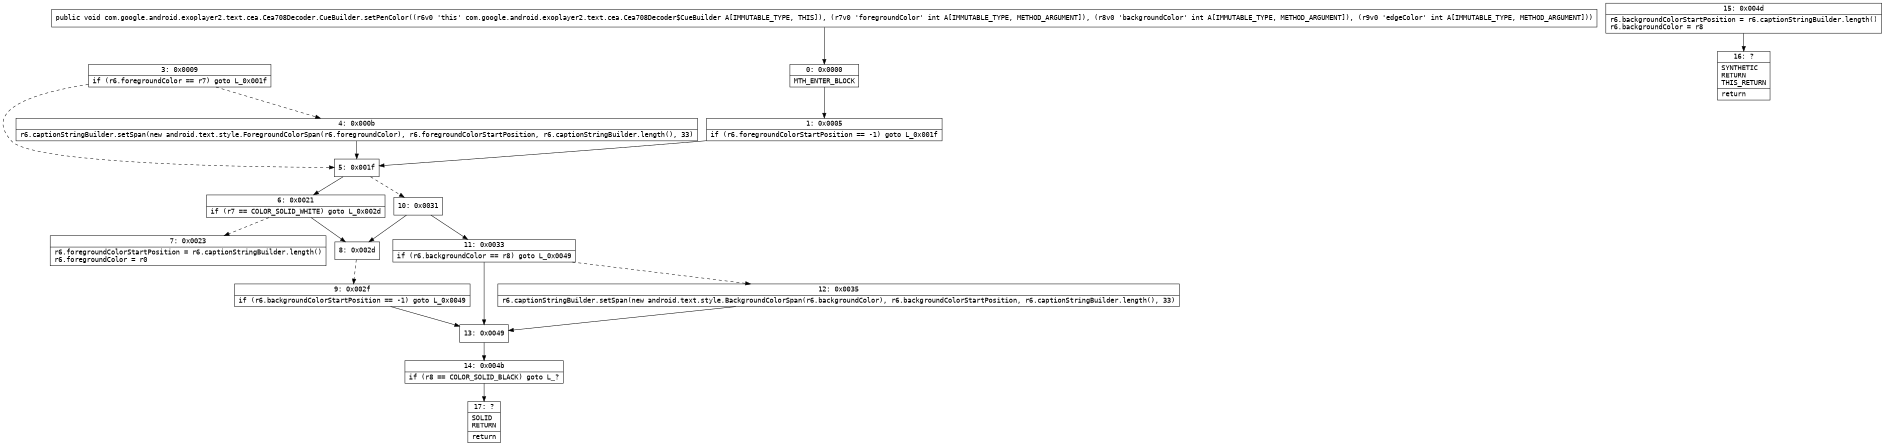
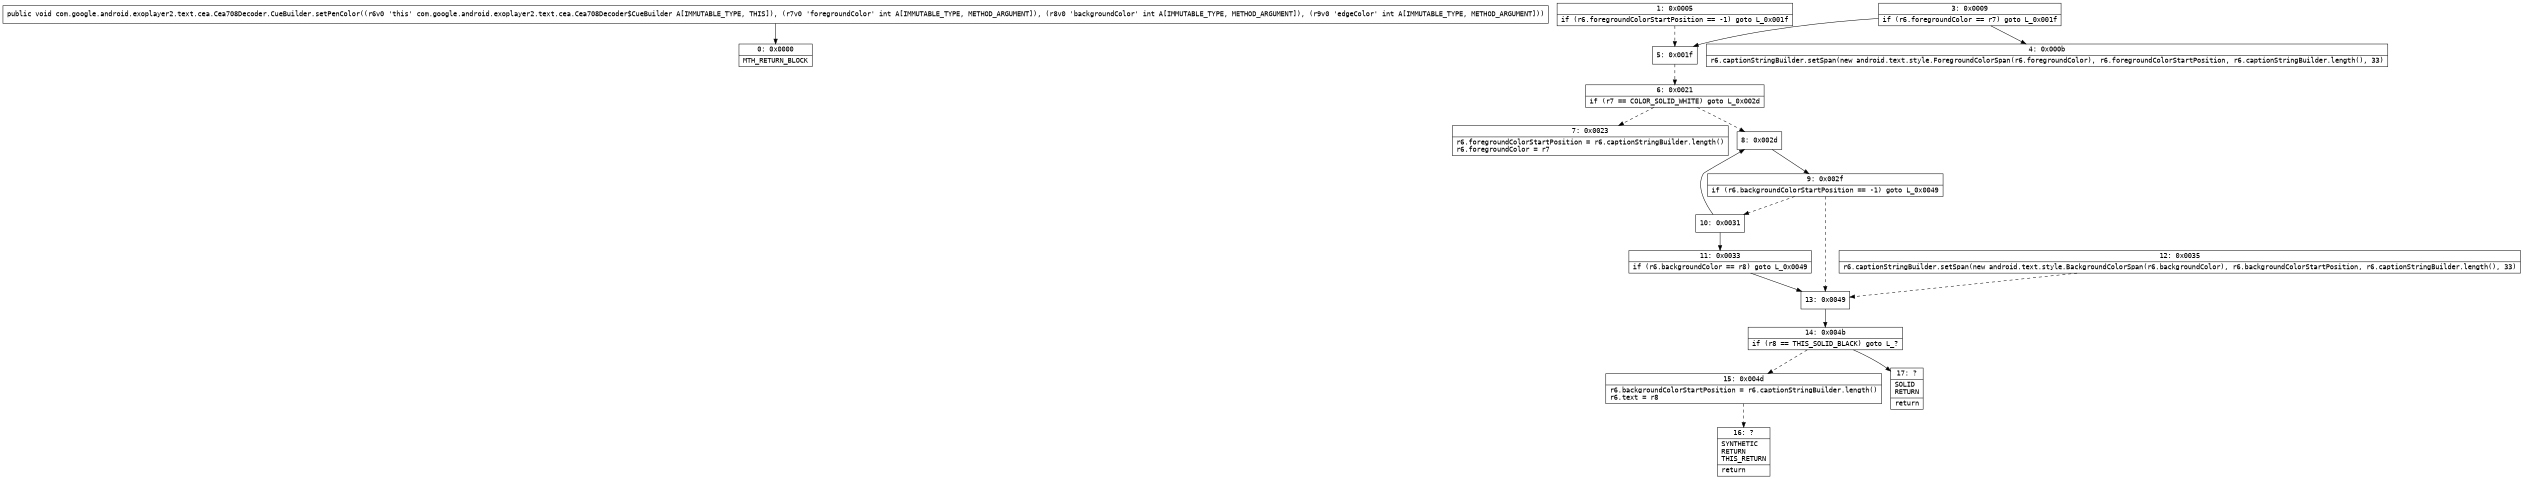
node "15: 0x004d": text "r6.backgroundColor = r8" -> "r6.text = r8"
edge "15: 0x004d" -> "16: ?": style solid -> dashed
node "0: 0x0000": text "MTH_ENTER_BLOCK" -> "MTH_RETURN_BLOCK"
edge "0: 0x0000" -> "1: 0x0005": removed
edge "3: 0x0009" -> "4: 0x000b": style dashed -> solid
edge "4: 0x000b" -> "5: 0x001f": removed
edge "1: 0x0005" -> "5: 0x001f": style solid -> dashed
edge "3: 0x0009" -> "5: 0x001f": style dashed -> solid
edge "5: 0x001f" -> "6: 0x0021": style solid -> dashed
edge "5: 0x001f" -> "10: 0x0031": now "9: 0x002f" -> "10: 0x0031"
edge "6: 0x0021" -> "8: 0x002d": style solid -> dashed
node "7: 0x0023": text "r6.foregroundColor = r0" -> "r6.foregroundColor = r7"
edge "8: 0x002d" -> "9: 0x002f": style dashed -> solid
edge "11: 0x0033" -> "12: 0x0035": removed
edge "9: 0x002f" -> "13: 0x0049": style solid -> dashed
edge "12: 0x0035" -> "13: 0x0049": style solid -> dashed
edge "14: 0x004b" -> "15: 0x004d": added
node "14: 0x004b": text "if (r8 == COLOR_SOLID_BLACK) goto L_?" -> "if (r8 == THIS_SOLID_BLACK) goto L_?"
